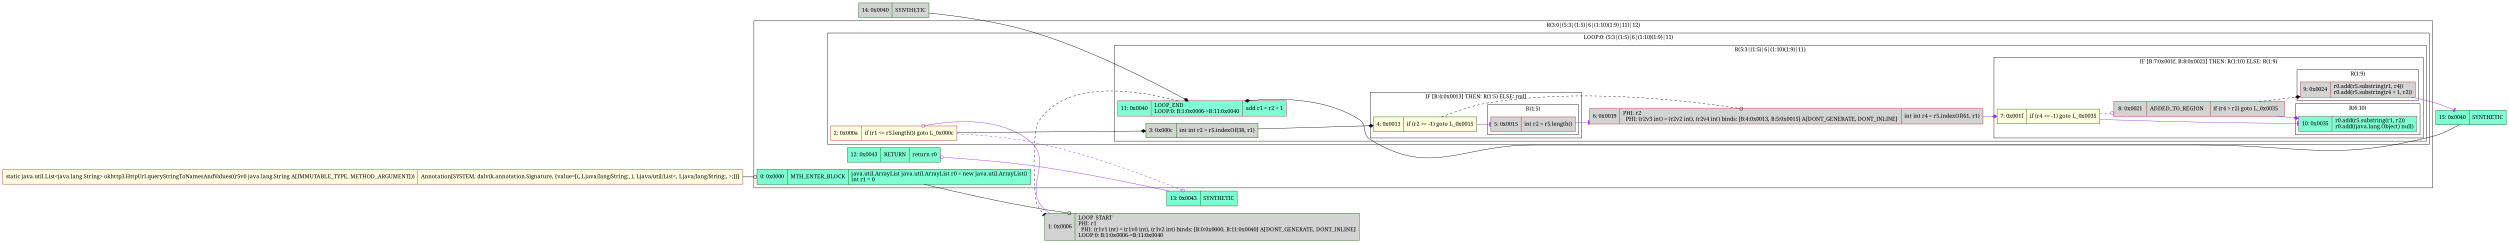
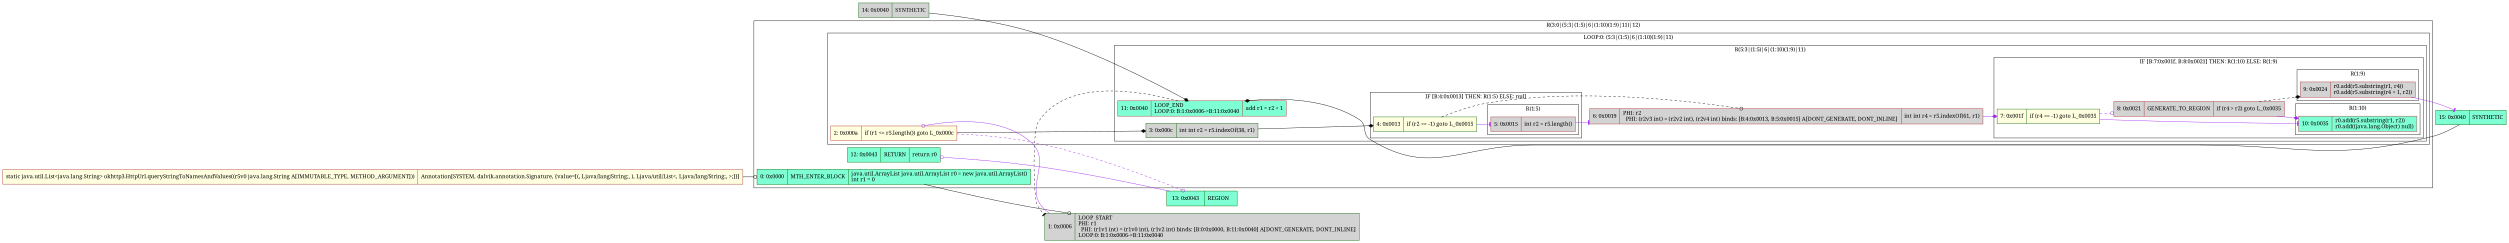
cluster "R(6:10)": label "R(6:10)" -> "R(1:10)"
node "8: 0x0021": text "ADDED_TO_REGION" -> "GENERATE_TO_REGION"
node "13: 0x0043": text "SYNTHETIC" -> "REGION"
